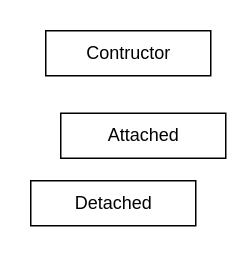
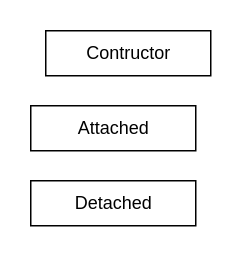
node "Attached": moved (143, 136) -> (113, 128)
